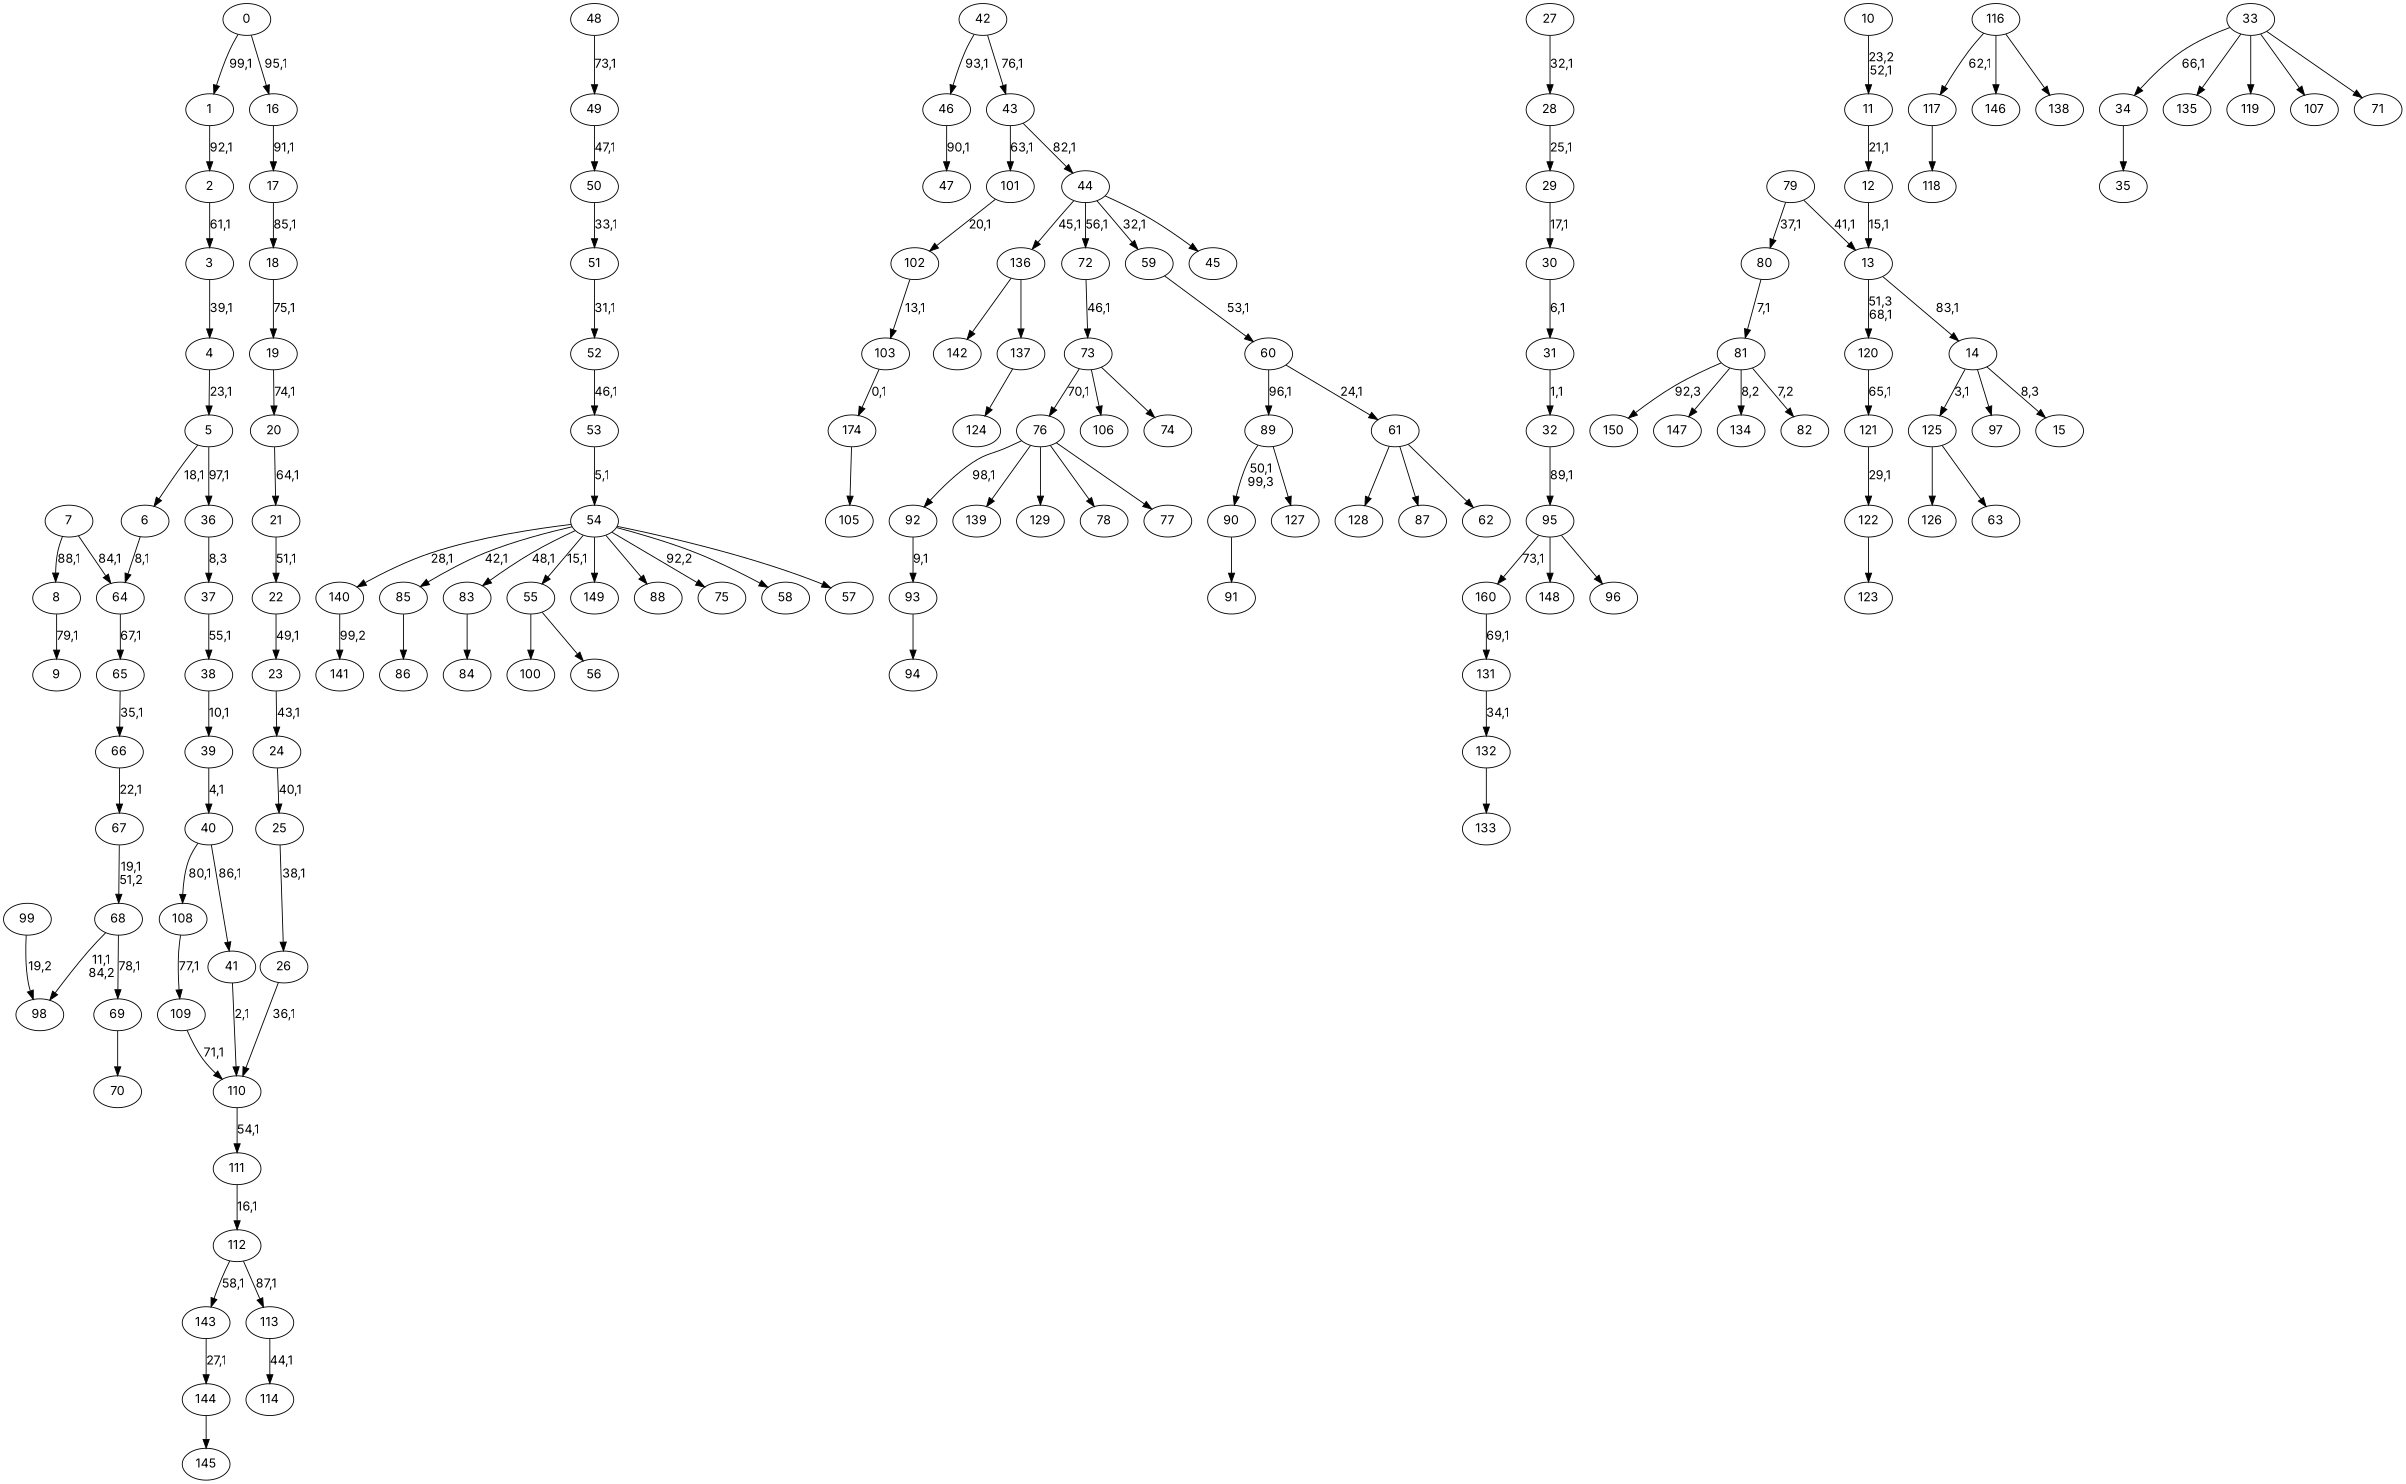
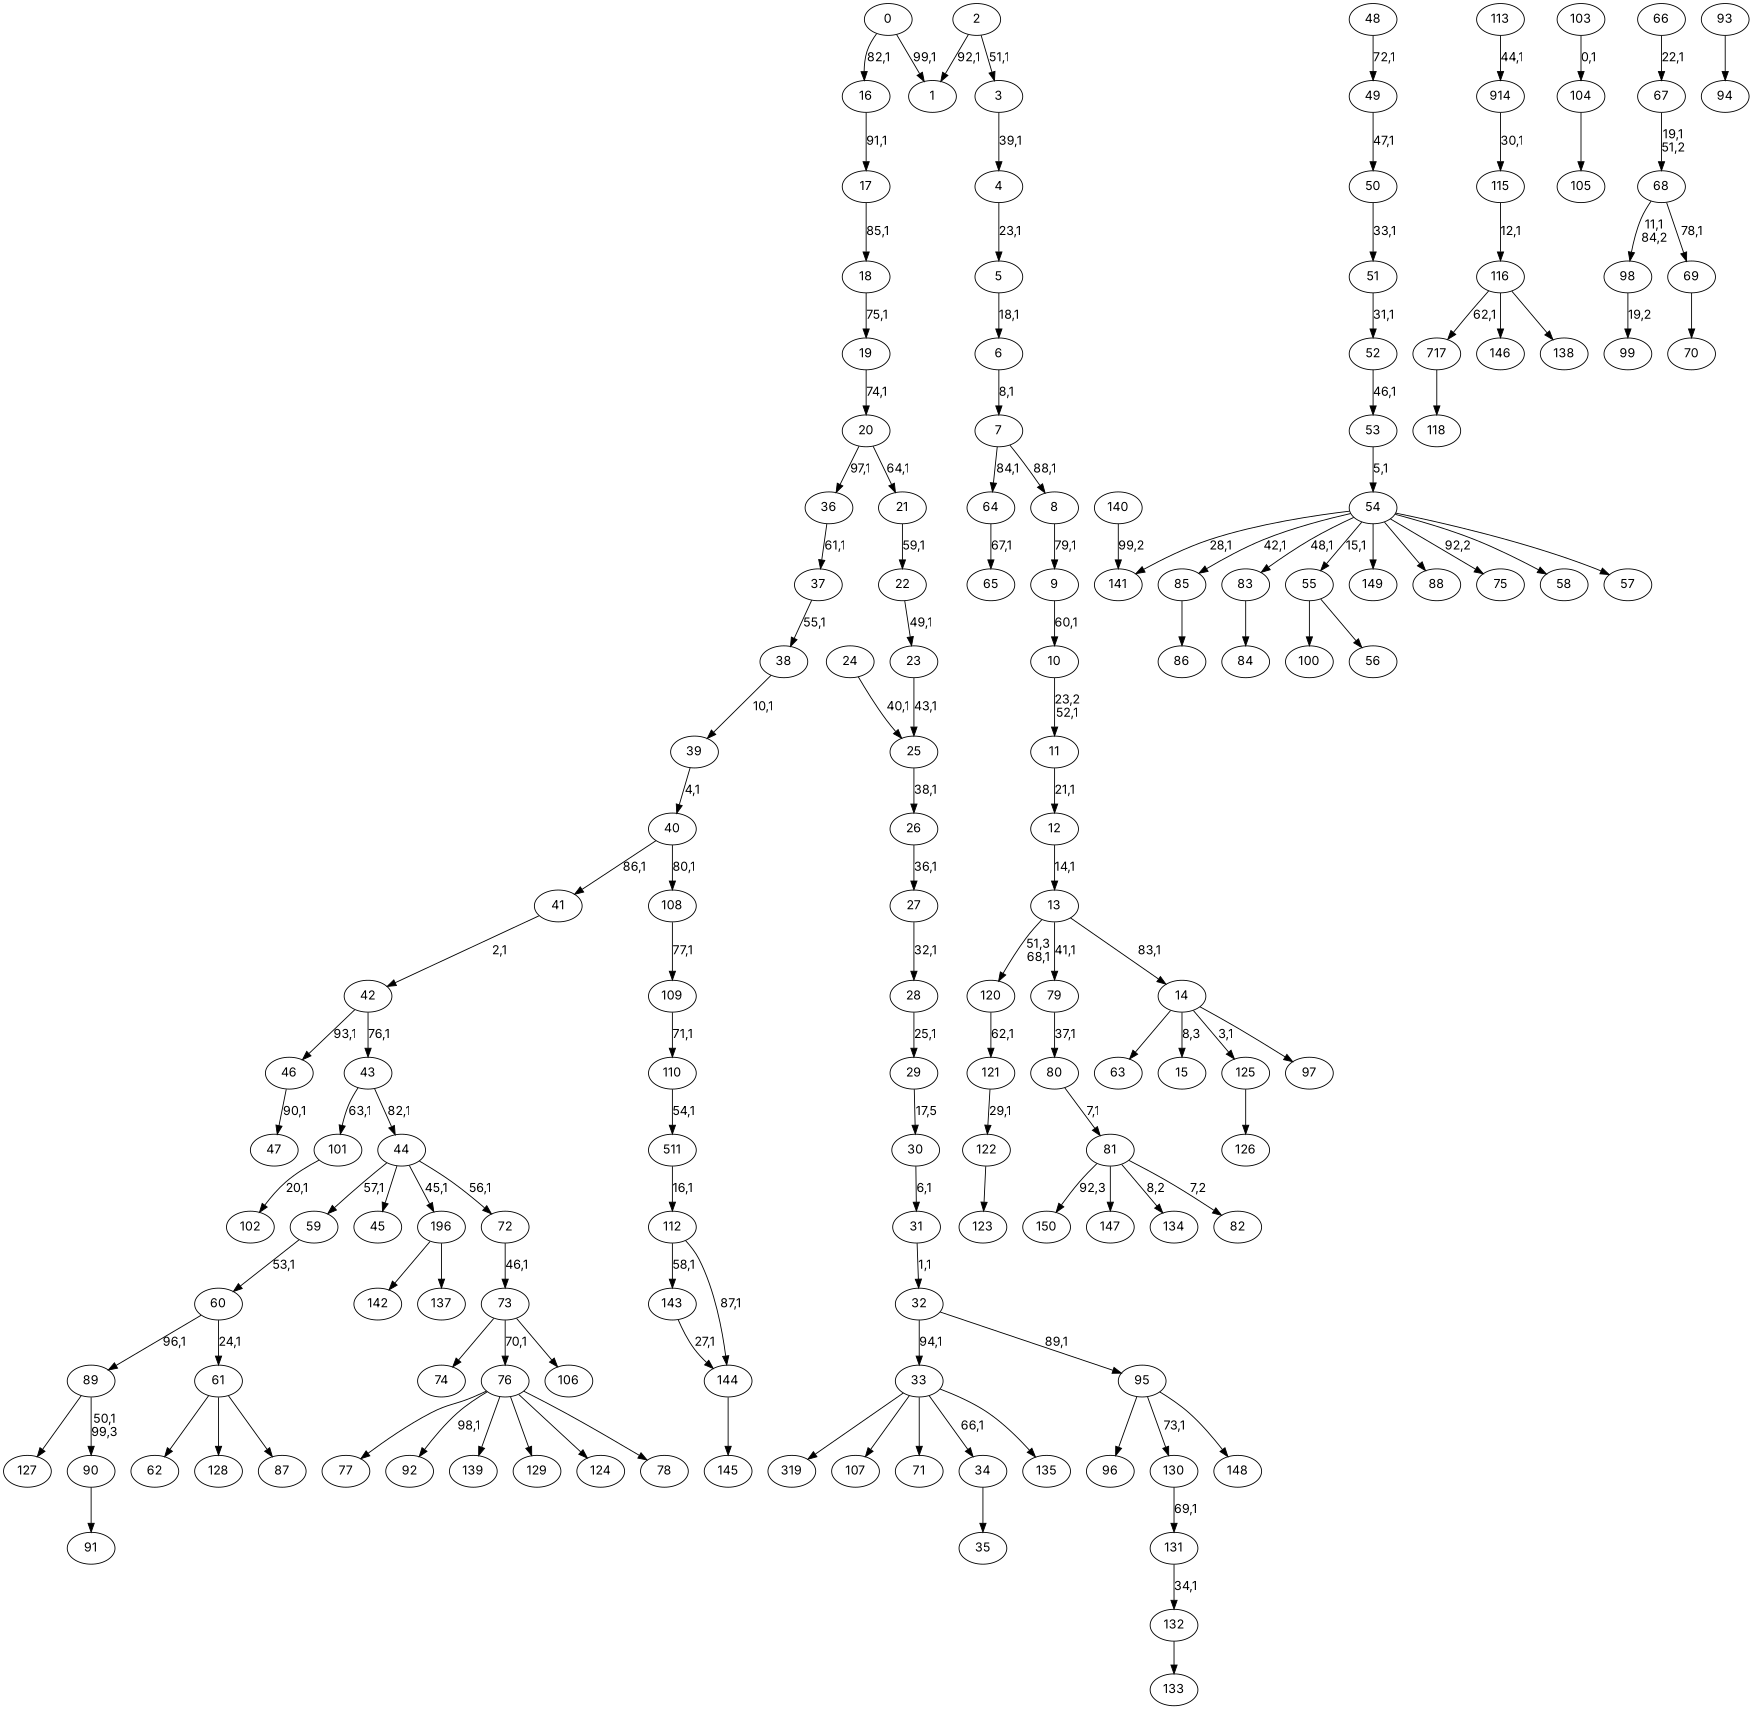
edge "0" -> "16": label "95,1" -> "82,1"
edge "48" -> "49": label "73,1" -> "72,1"
node "117": label "117" -> "717"
node "119": label "119" -> "319"
edge "1" -> "2": reversed
node "115": added
edge "79" -> "13": reversed
edge "2" -> "3": label "61,1" -> "51,1"
edge "44" -> "59": label "32,1" -> "57,1"
edge "29" -> "30": label "17,1" -> "17,5"
edge "12" -> "13": label "15,1" -> "14,1"
node "136": label "136" -> "196"
edge "102" -> "103": removed, label "13,1"
edge "137" -> "124": now "76" -> "124"
edge "120" -> "121": label "65,1" -> "62,1"
node "174": label "174" -> "104"
edge "5" -> "36": now "20" -> "36"
edge "125" -> "63": now "14" -> "63"
edge "54" -> "140": now "54" -> "141"
edge "6" -> "64": now "6" -> "7"
edge "92" -> "93": removed, label "9,1"
edge "36" -> "37": label "8,3" -> "61,1"
edge "21" -> "22": label "51,1" -> "59,1"
node "160": label "160" -> "130"
edge "9" -> "10": added, label "60,1"
edge "65" -> "66": removed, label "35,1"
edge "23" -> "24": now "23" -> "25"
edge "99" -> "98": reversed
edge "41" -> "110": now "41" -> "42"
edge "26" -> "110": now "26" -> "27"
node "111": label "111" -> "511"
edge "112" -> "113": now "112" -> "144"
edge "32" -> "33": added, label "94,1"
node "114": label "114" -> "914"
